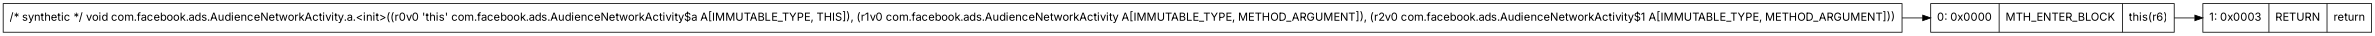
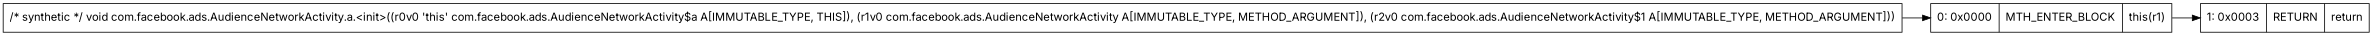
node "0: 0x0000": text "this(r6)" -> "this(r1)"
